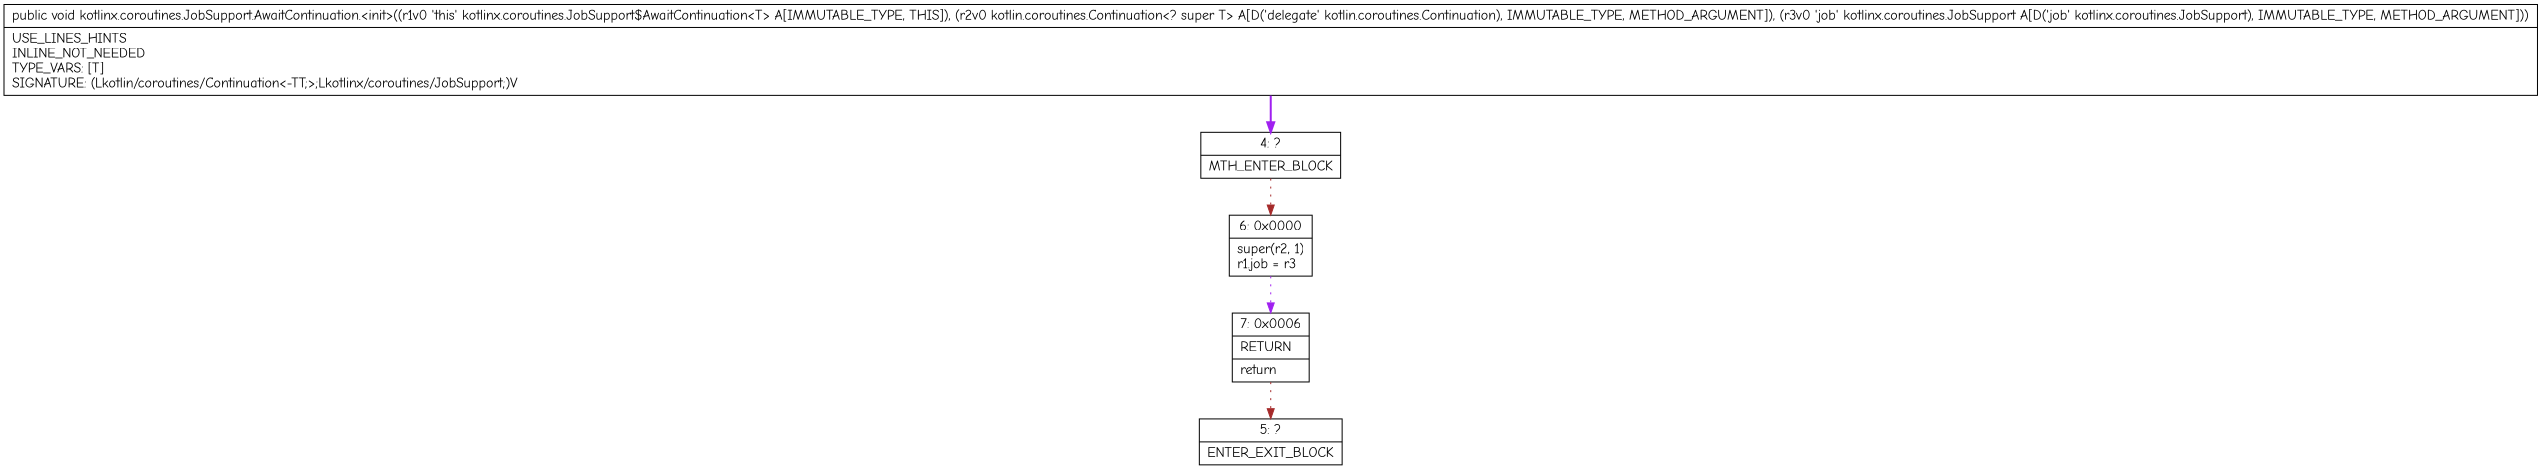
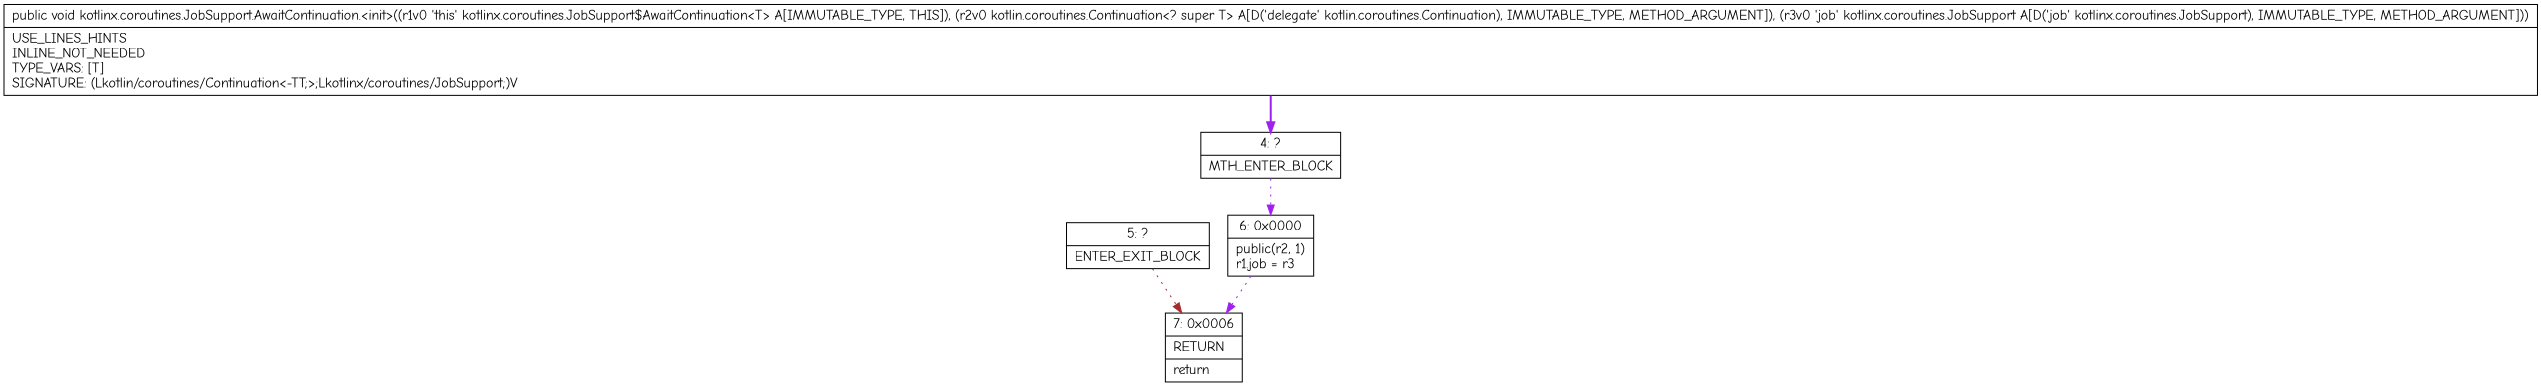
edge "4: ?" -> "6: 0x0000": color brown -> purple
node "6: 0x0000": text "super(r2, 1)" -> "public(r2, 1)"
edge "7: 0x0006" -> "5: ?": reversed
